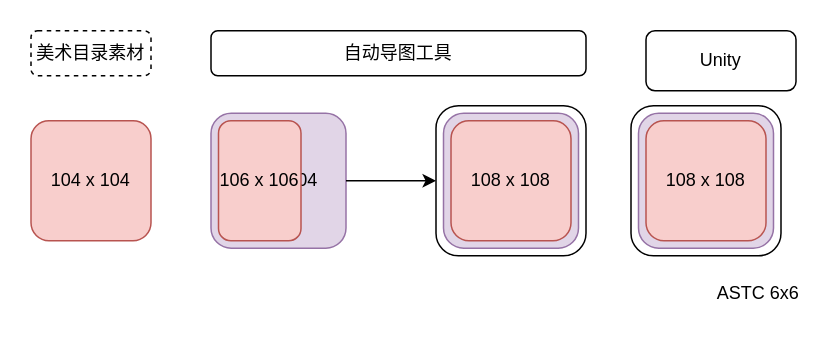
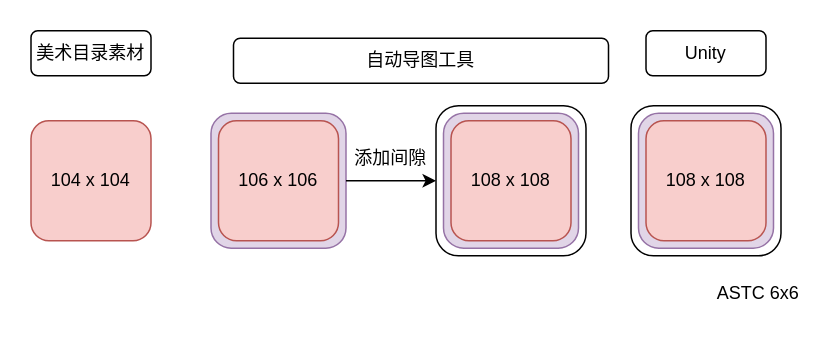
node "美术目录素材": style dashed -> solid
node "自动导图工具": moved (398, 53) -> (421, 61)
node "Unity": size 150x60 -> 120x45
node "添加间隙": added
node "106 x 106": size 83x120 -> 120x120
